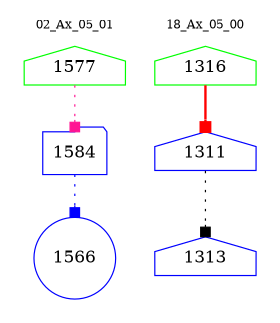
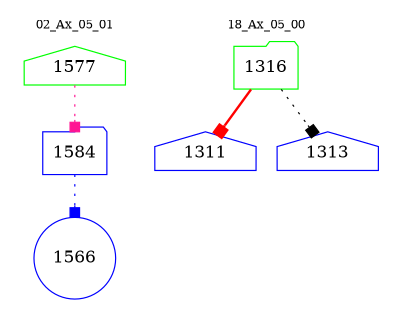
node "1316": shape house -> folder
edge "1311" -> "1313": now "1316" -> "1313"
